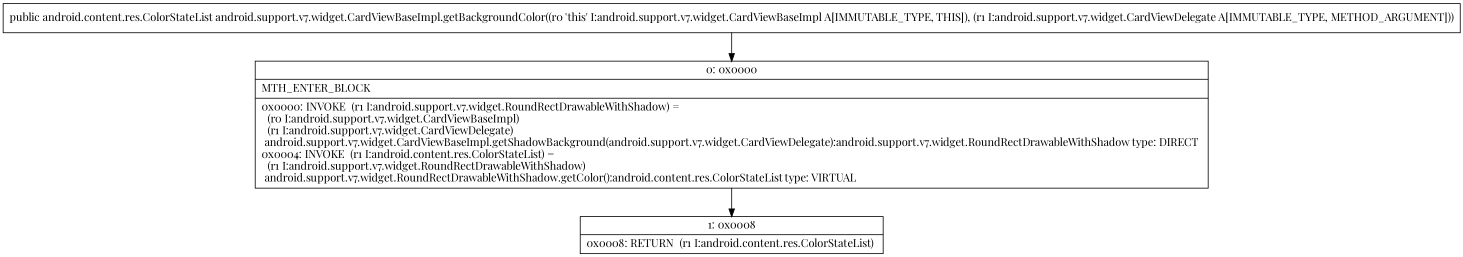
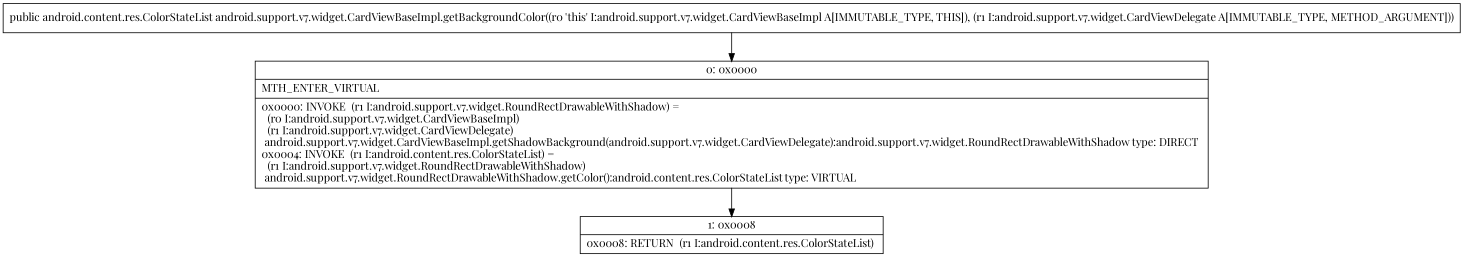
node "0: 0x0000": text "MTH_ENTER_BLOCK" -> "MTH_ENTER_VIRTUAL"
